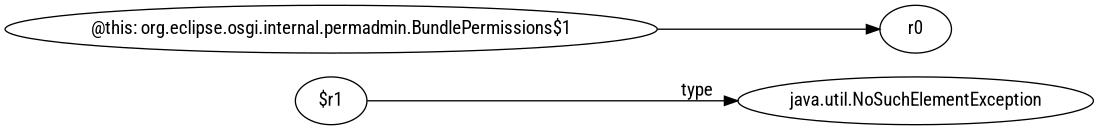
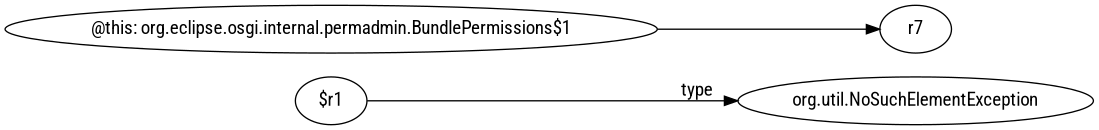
node "r0": label "r0" -> "r7"
node "java.util.NoSuchElementException": label "java.util.NoSuchElementException" -> "org.util.NoSuchElementException"
